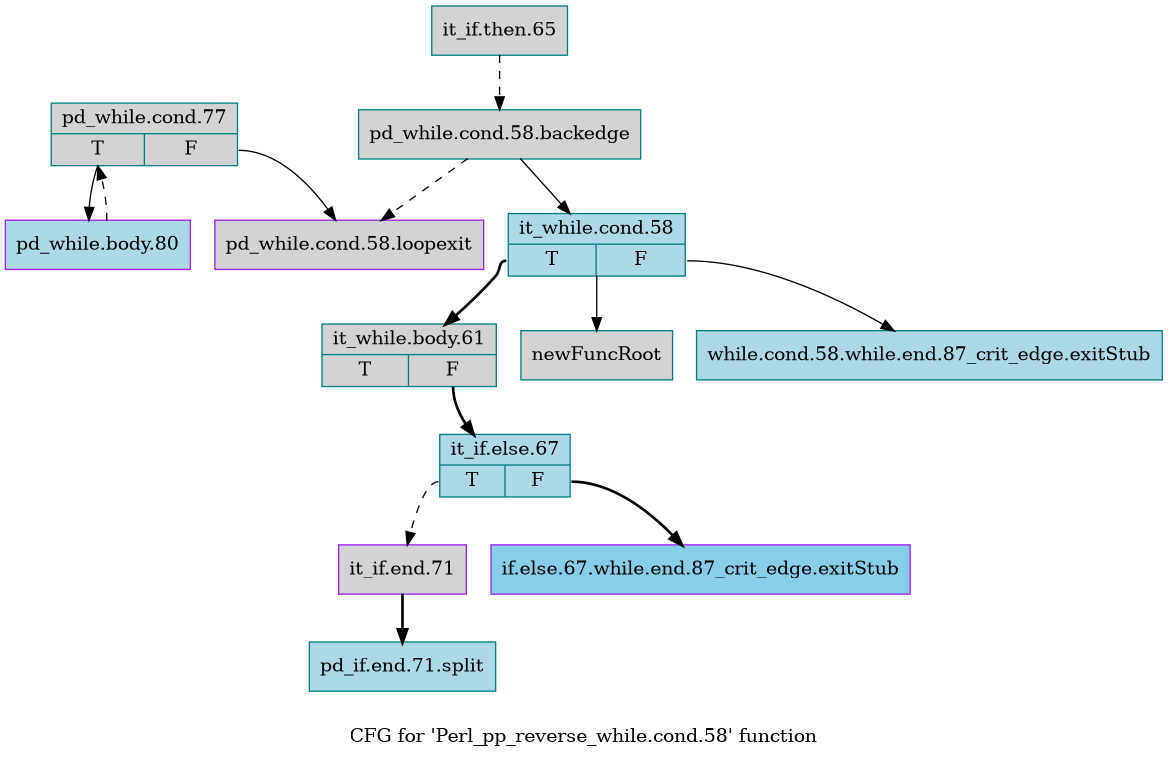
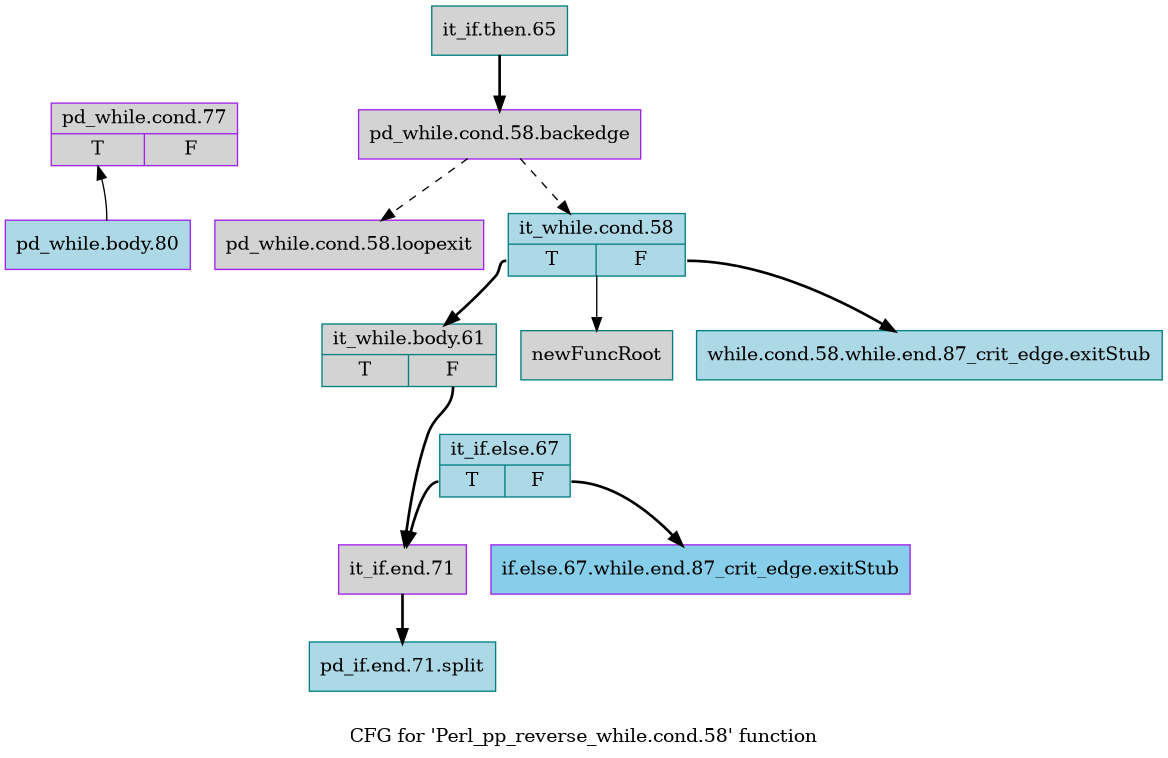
edge "it_if.then.65" -> "pd_while.cond.58.backedge": style dashed -> bold
node "pd_while.cond.77": color teal -> purple
node "pd_while.cond.58.backedge": color teal -> purple
edge "pd_while.cond.77" -> "pd_while.cond.58.loopexit": removed
edge "pd_while.cond.58.backedge" -> "it_while.cond.58": style solid -> dashed
edge "pd_while.cond.77" -> "pd_while.body.80": removed
edge "pd_while.body.80" -> "pd_while.cond.77": style dashed -> solid
edge "it_while.cond.58" -> "while.cond.58.while.end.87_crit_edge.exitStub": style solid -> bold
edge "it_while.body.61" -> "it_if.else.67": now "it_while.body.61" -> "it_if.end.71"
edge "it_if.else.67" -> "it_if.end.71": style dashed -> bold
